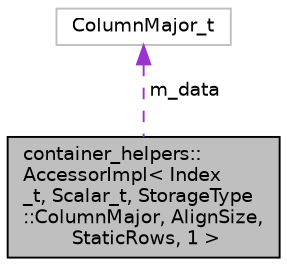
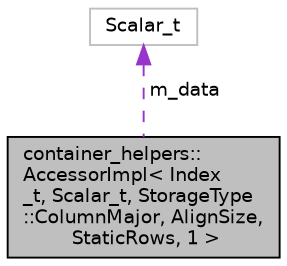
node "ColumnMajor_t": label "ColumnMajor_t" -> "Scalar_t"
